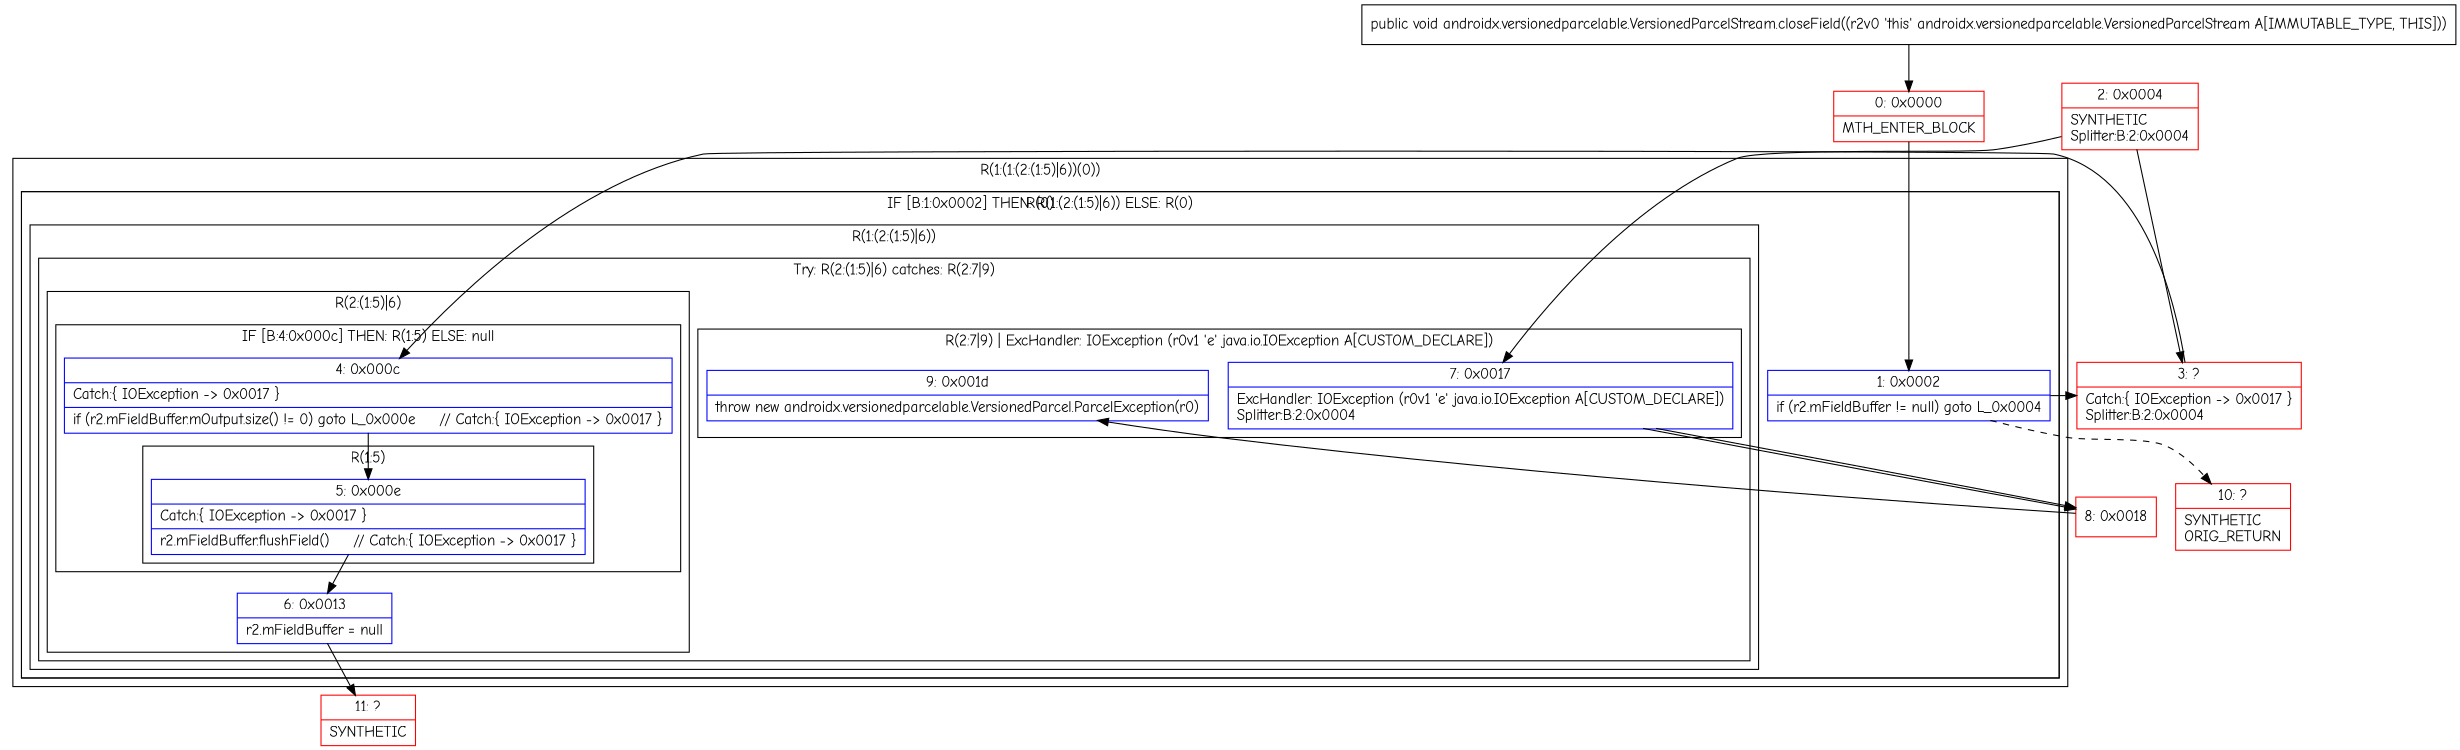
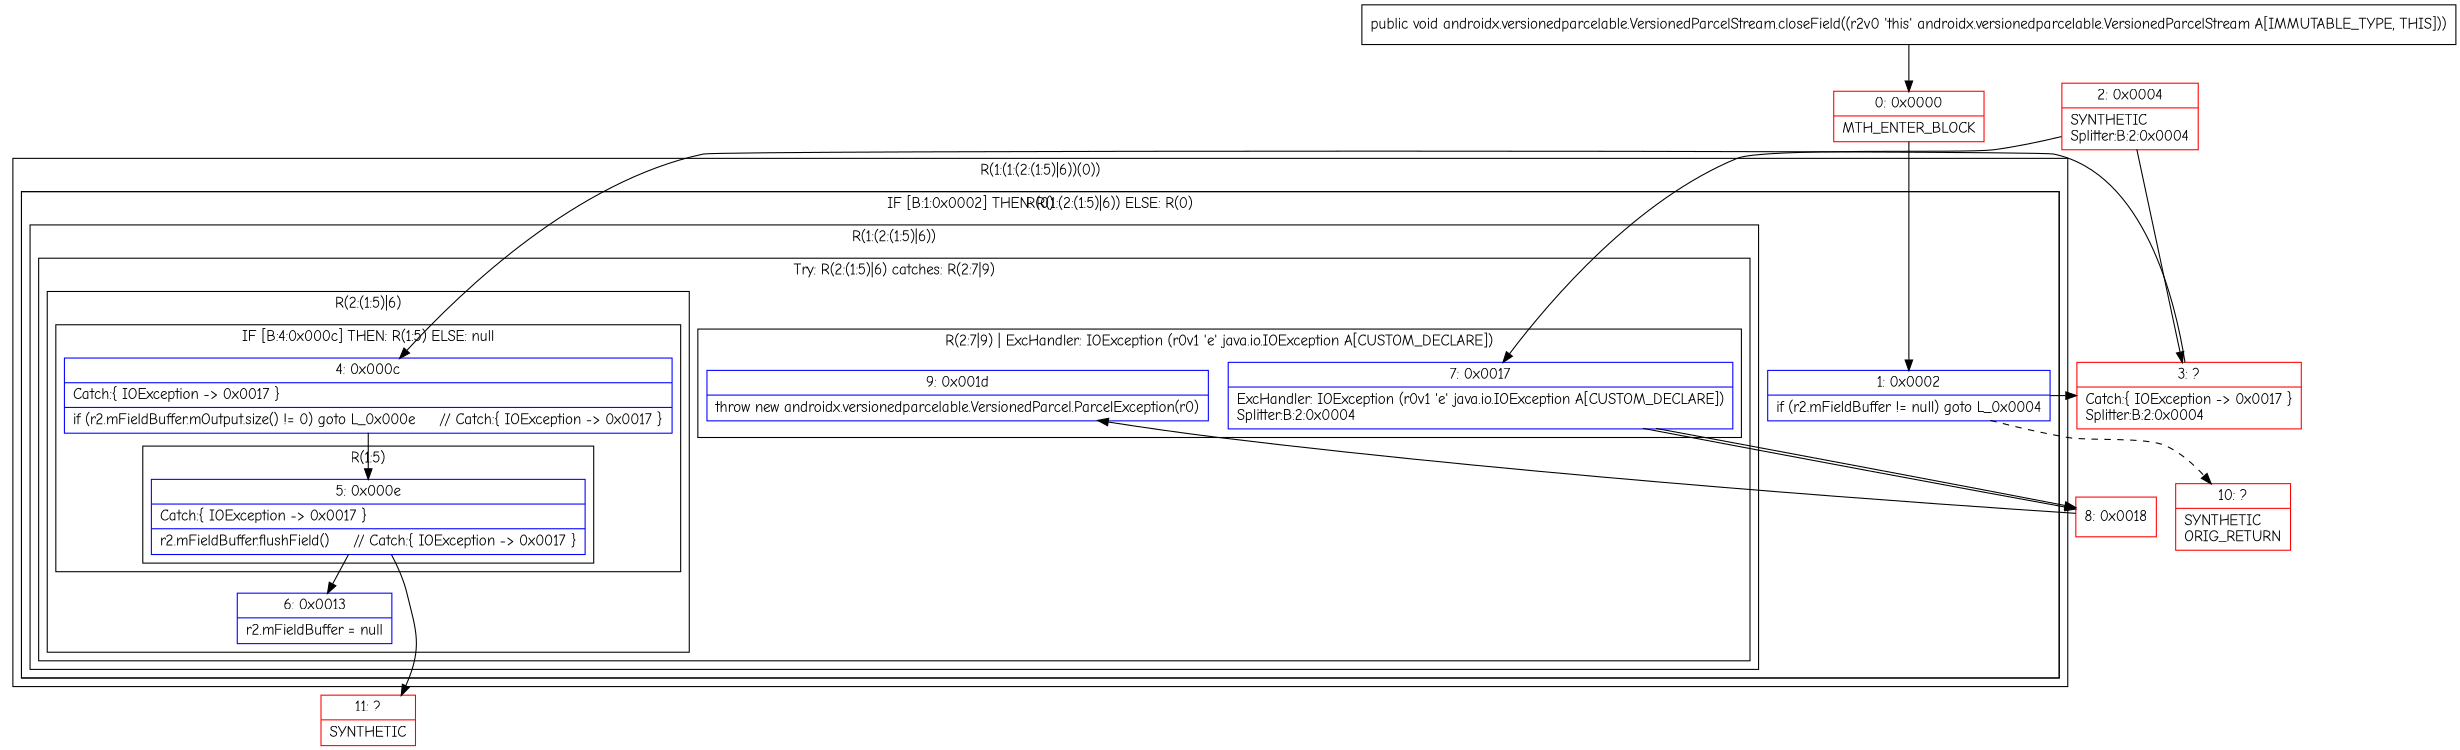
edge "6: 0x0013" -> "11: ?": now "5: 0x000e" -> "11: ?"
